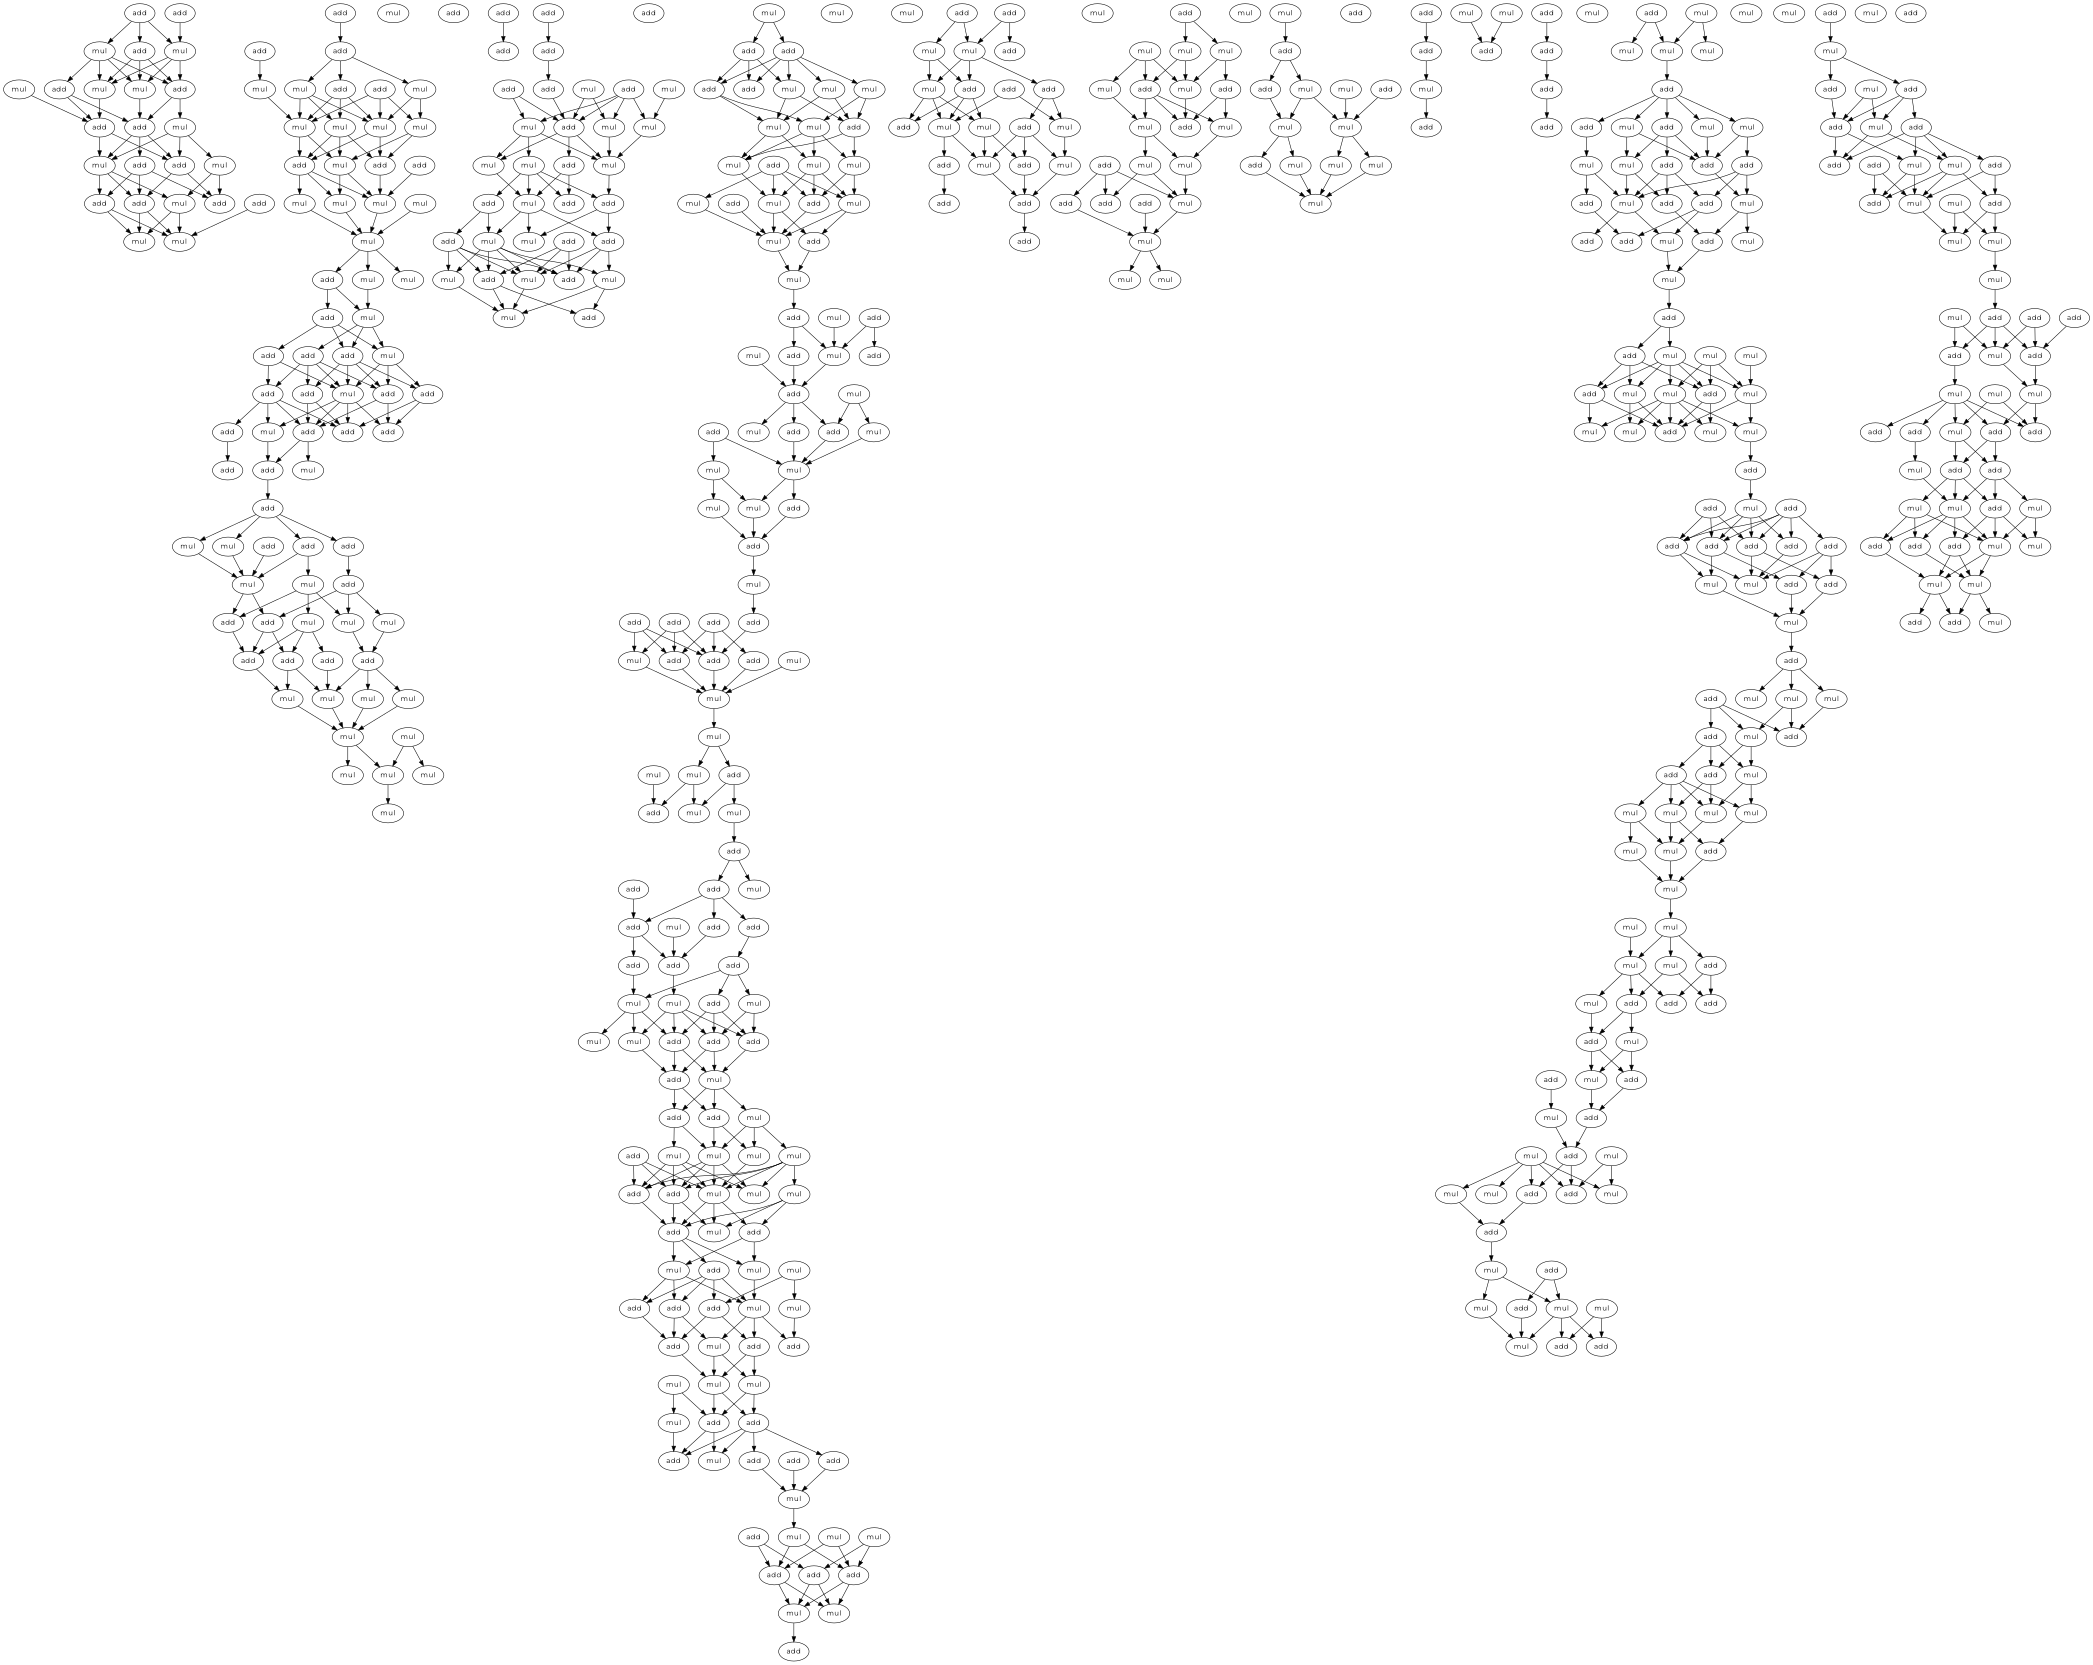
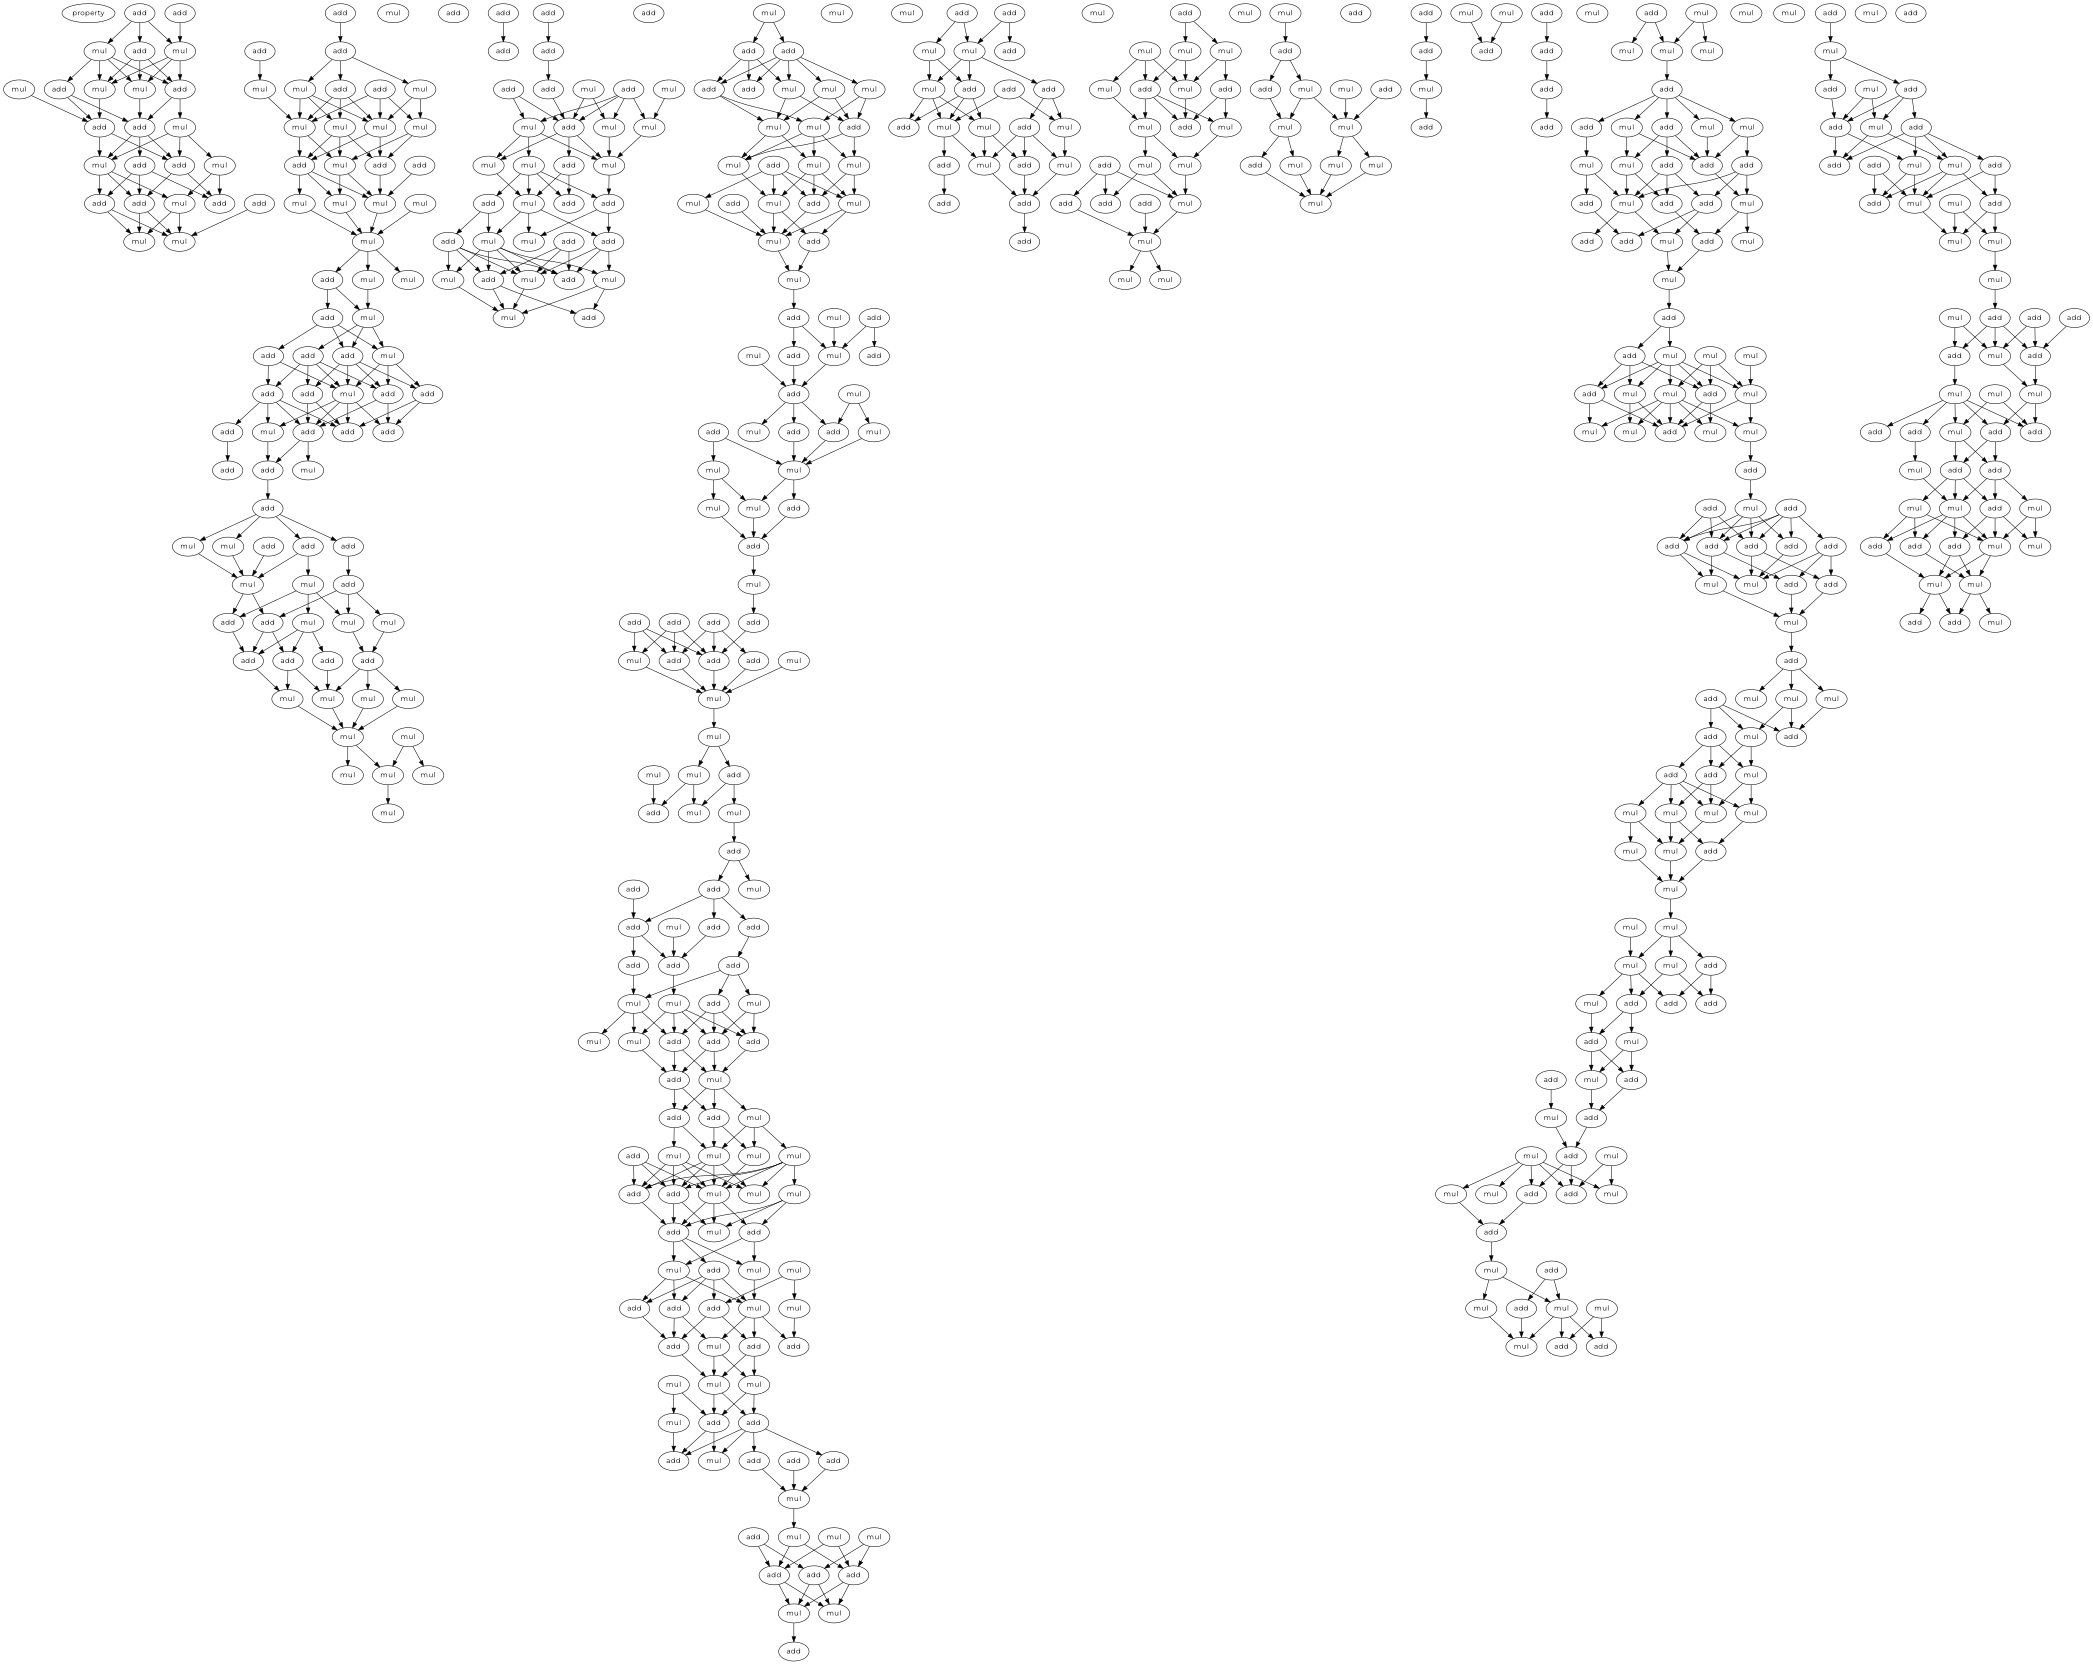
node "property": added
